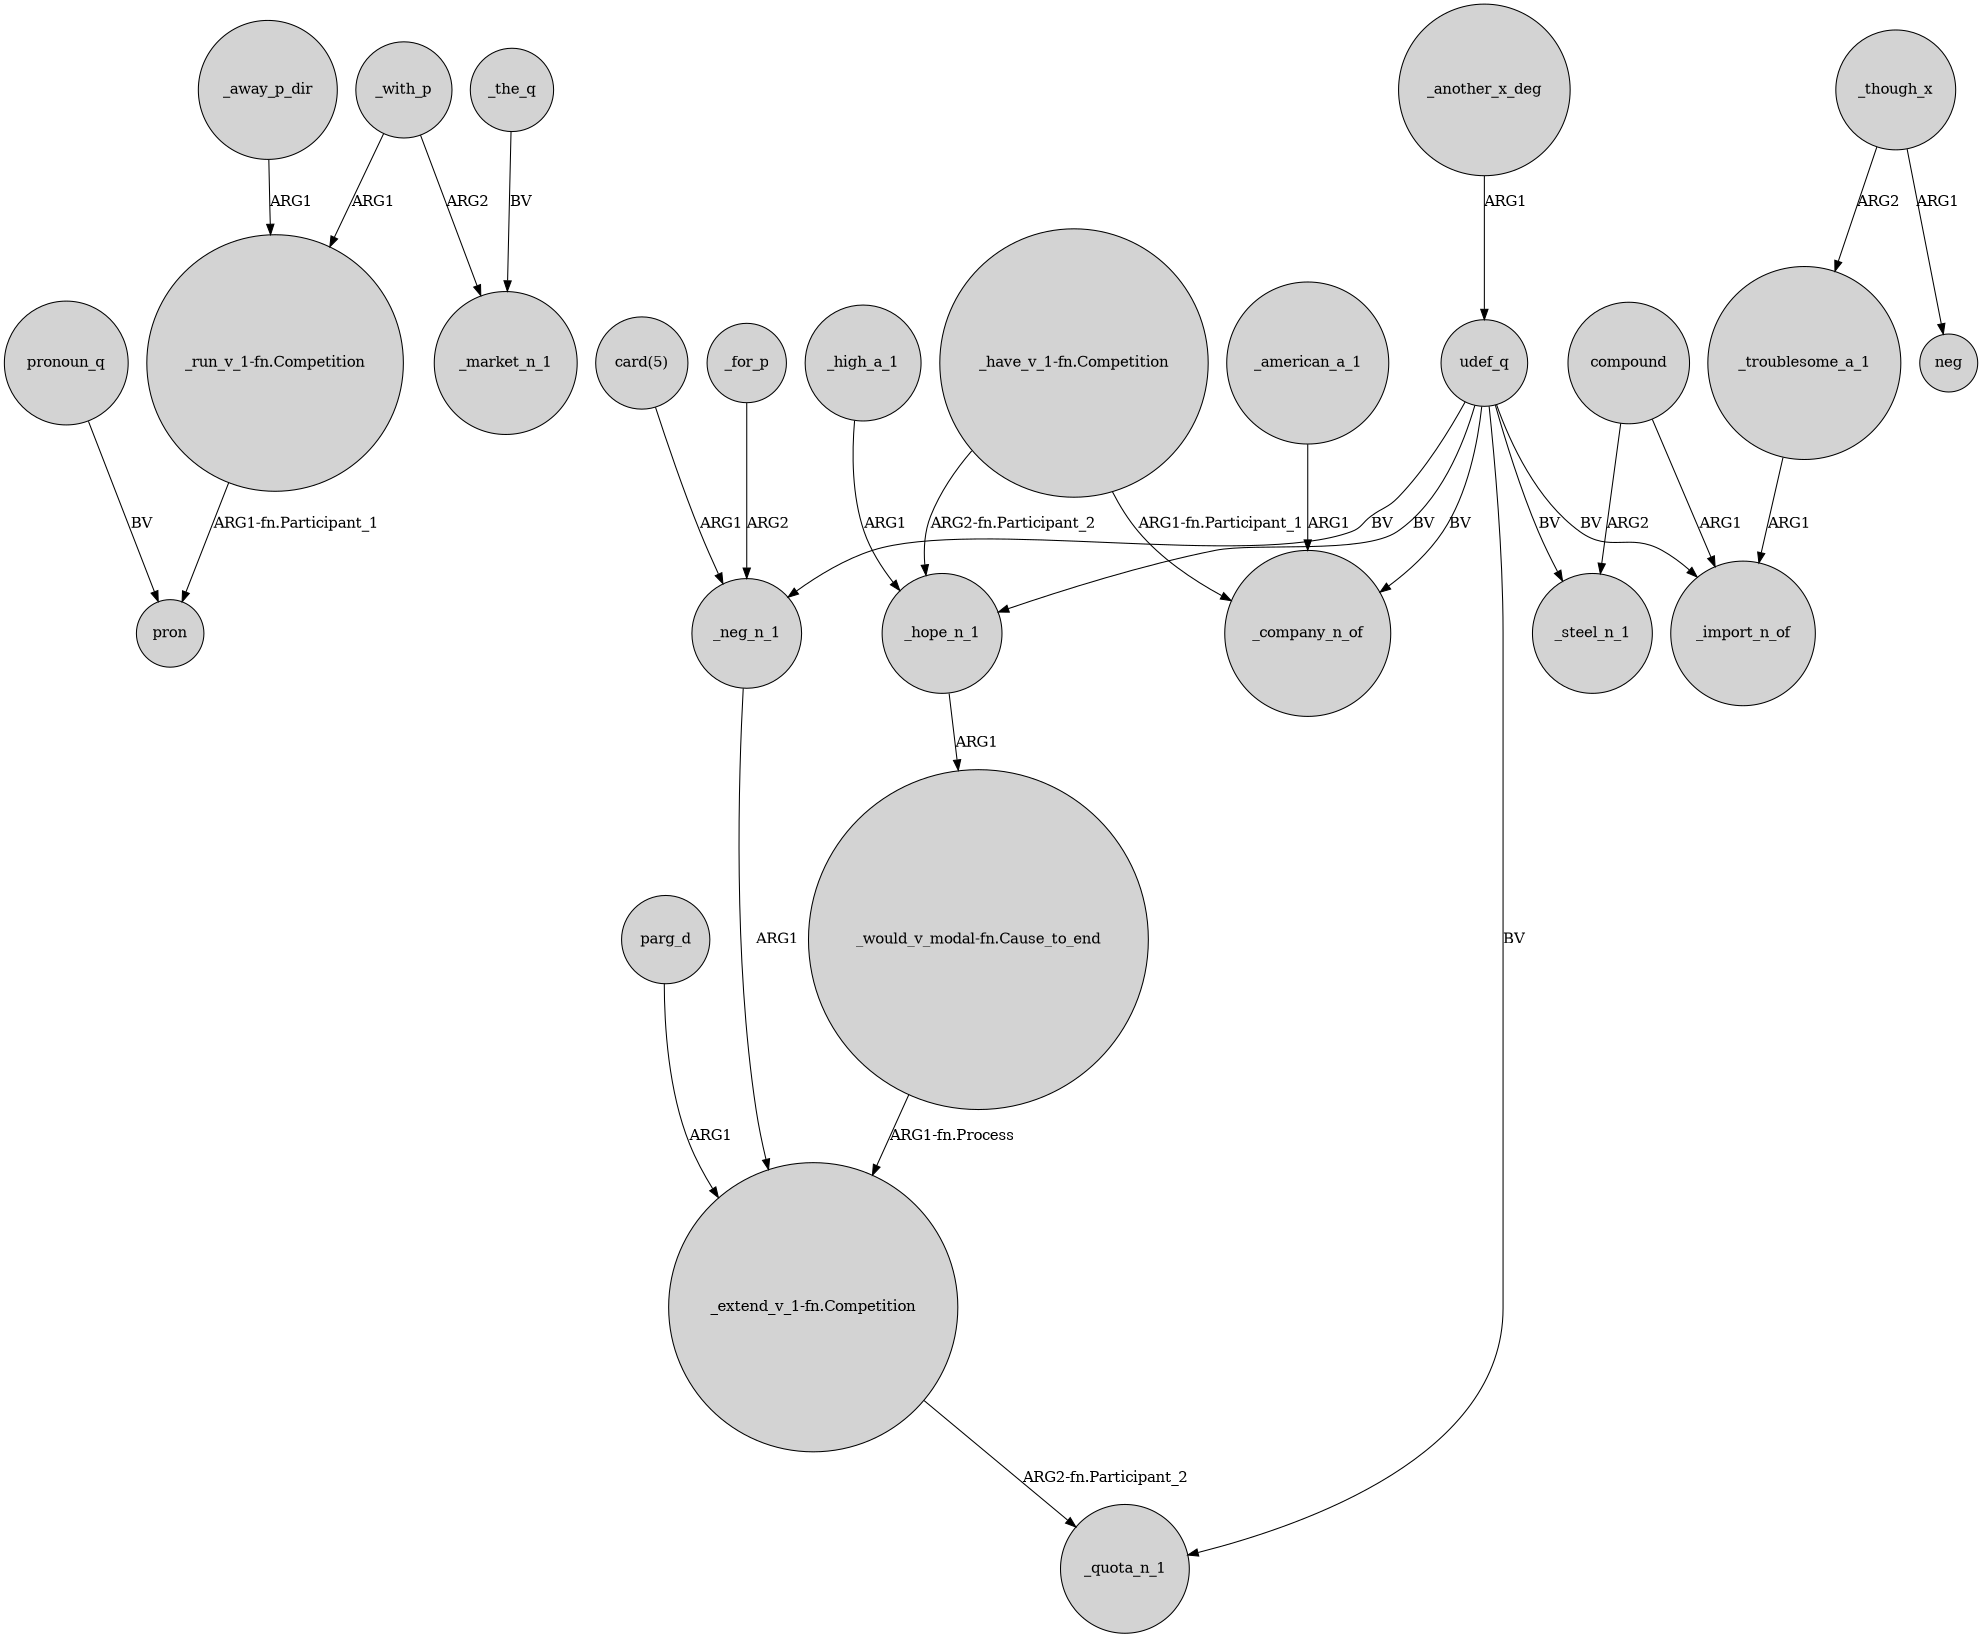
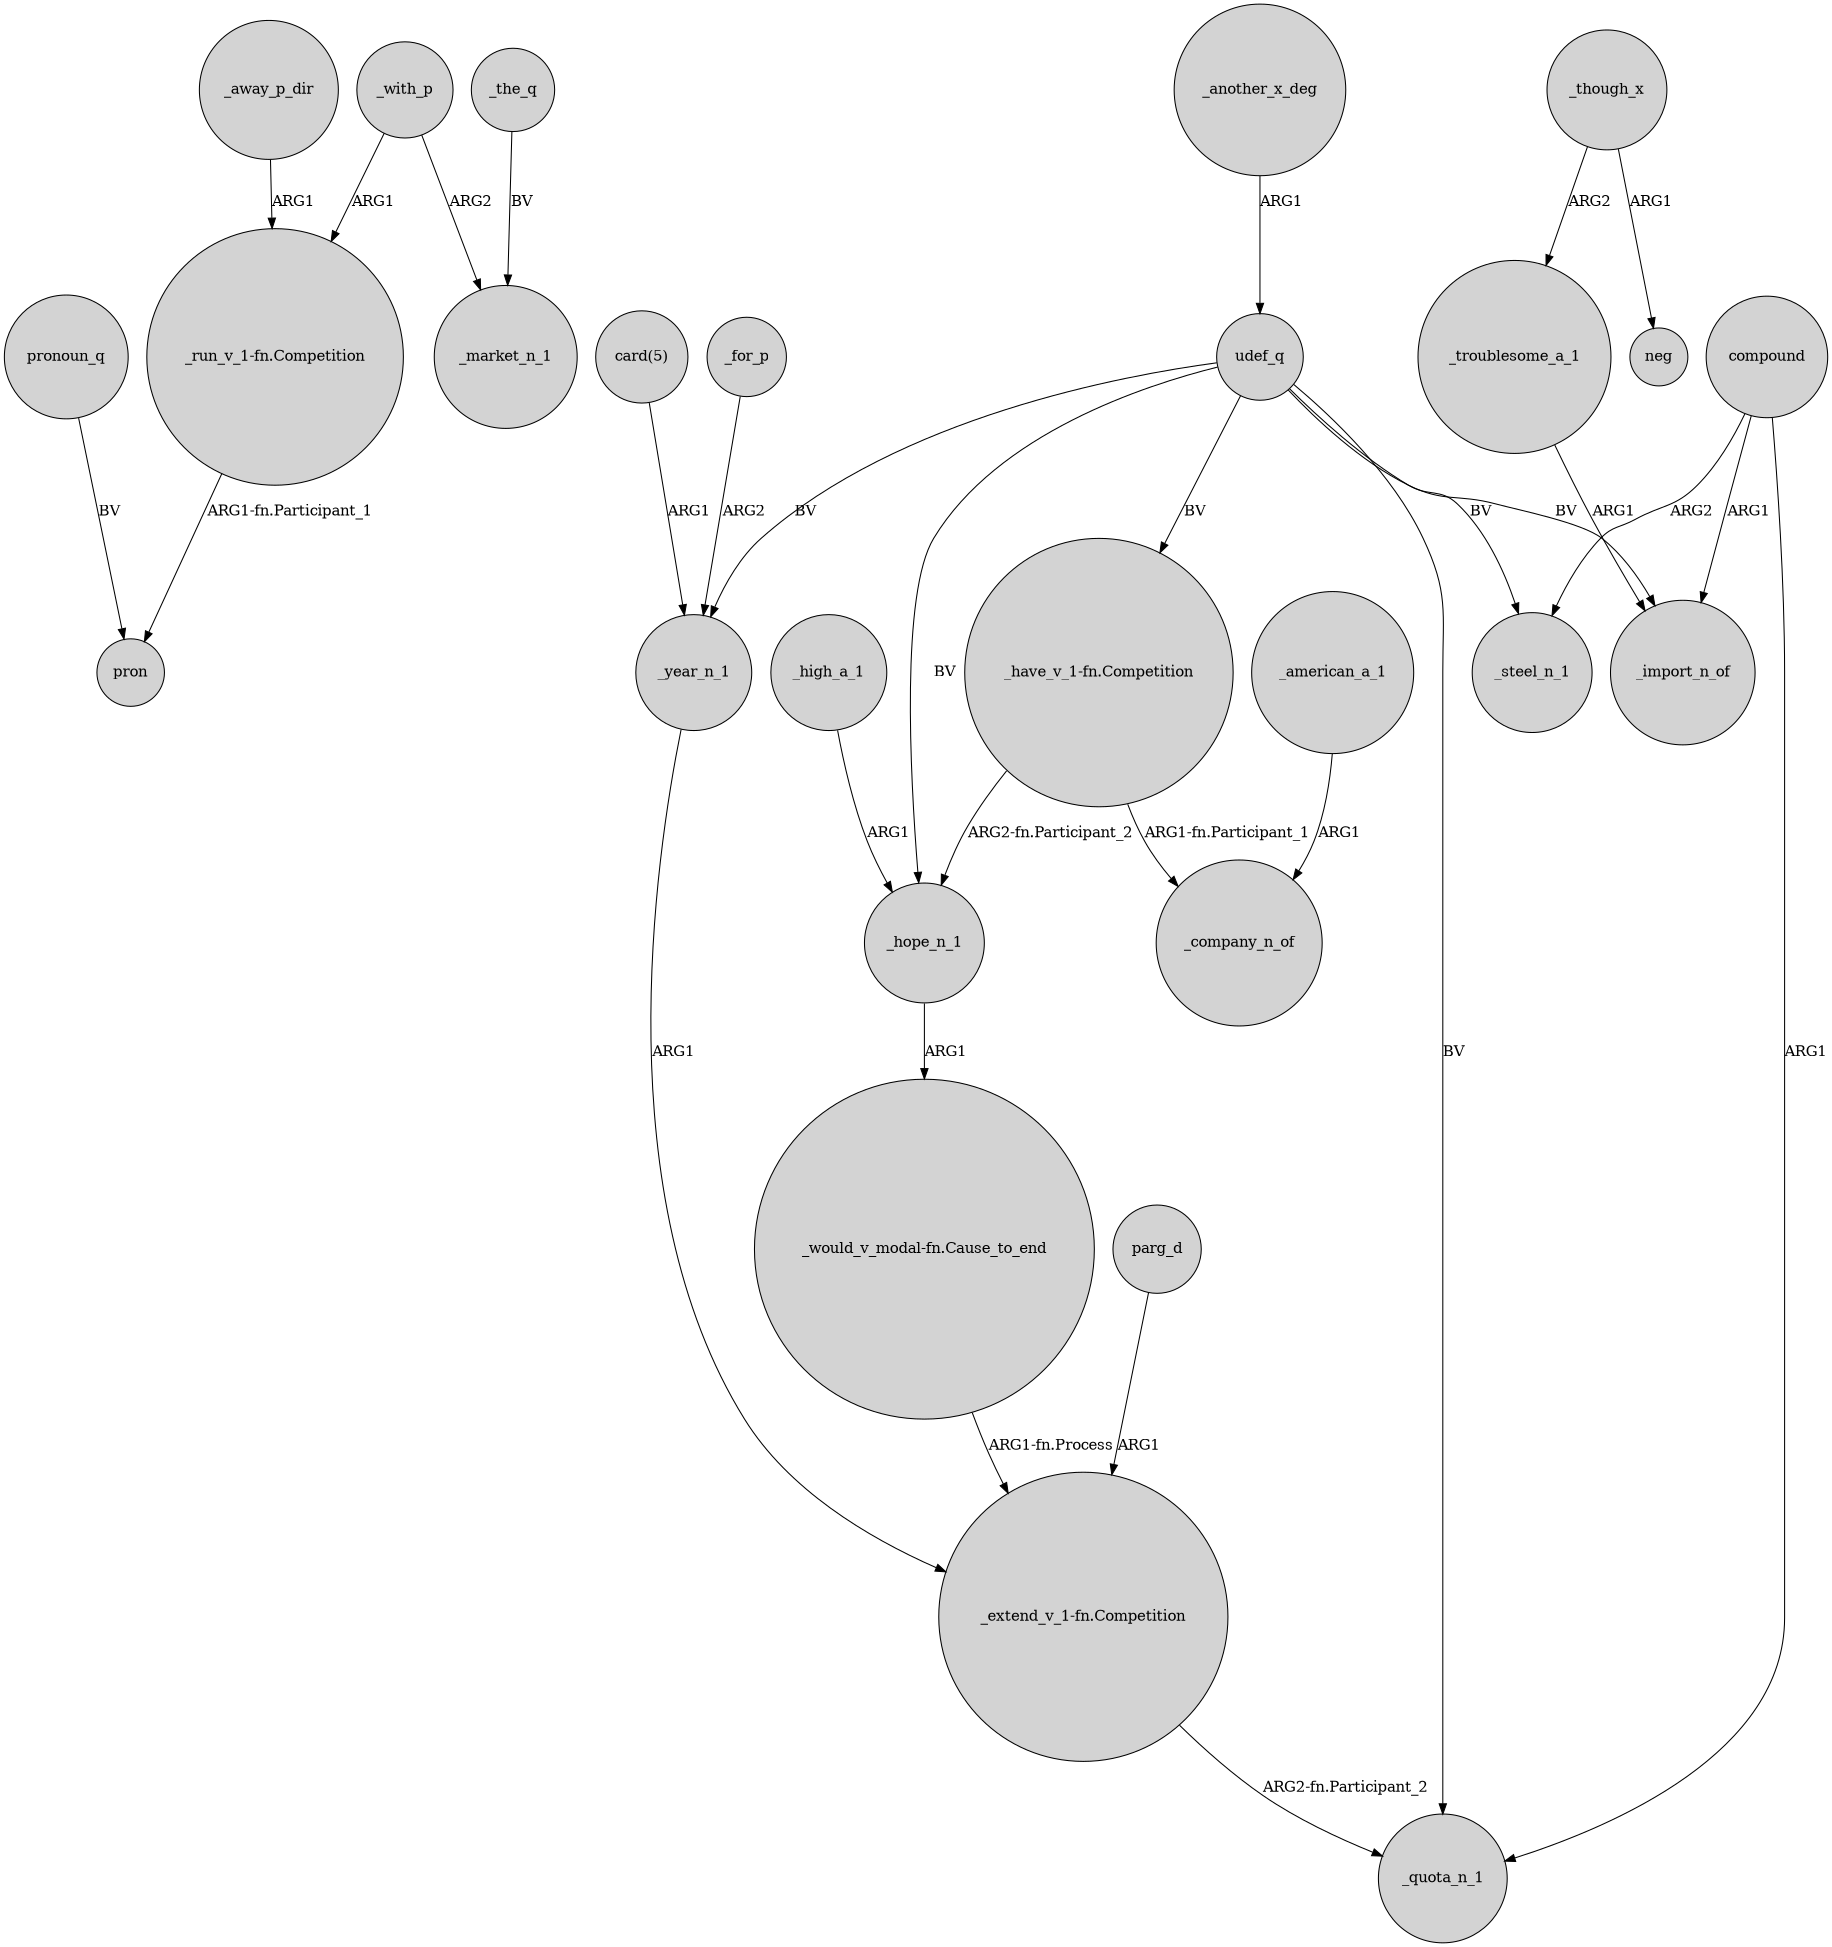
edge "udef_q" -> "_company_n_of": now "udef_q" -> "_have_v_1-fn.Competition"
node "_neg_n_1": label "_neg_n_1" -> "_year_n_1"
edge "compound" -> "_quota_n_1": added, label "ARG1"
